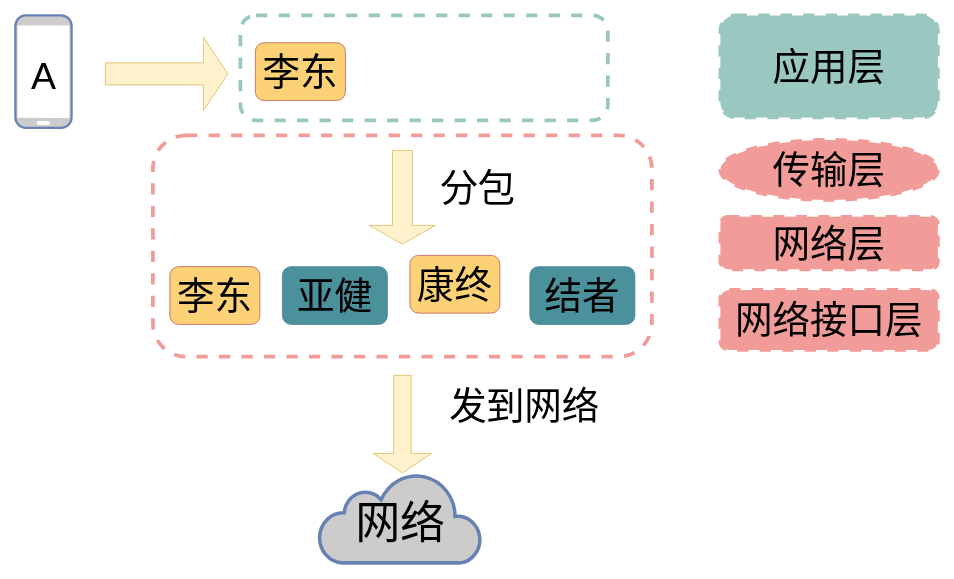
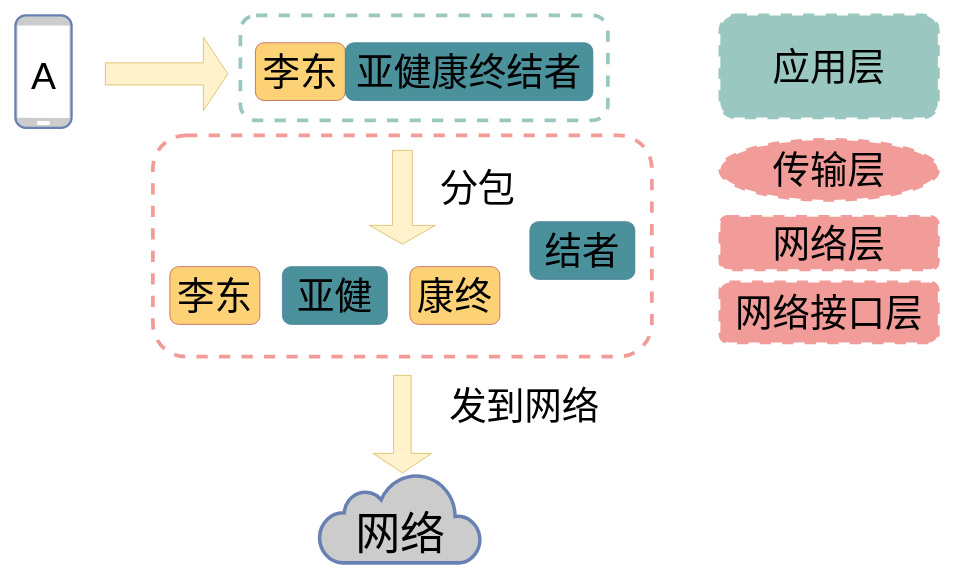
node "亚健康终结者": added
node "康终": moved (455, 284) -> (455, 296)
node "结者": moved (582, 296) -> (582, 251)
node "网络接口层": moved (829, 320) -> (829, 312)
node "网络": moved (400, 523) -> (400, 535)
